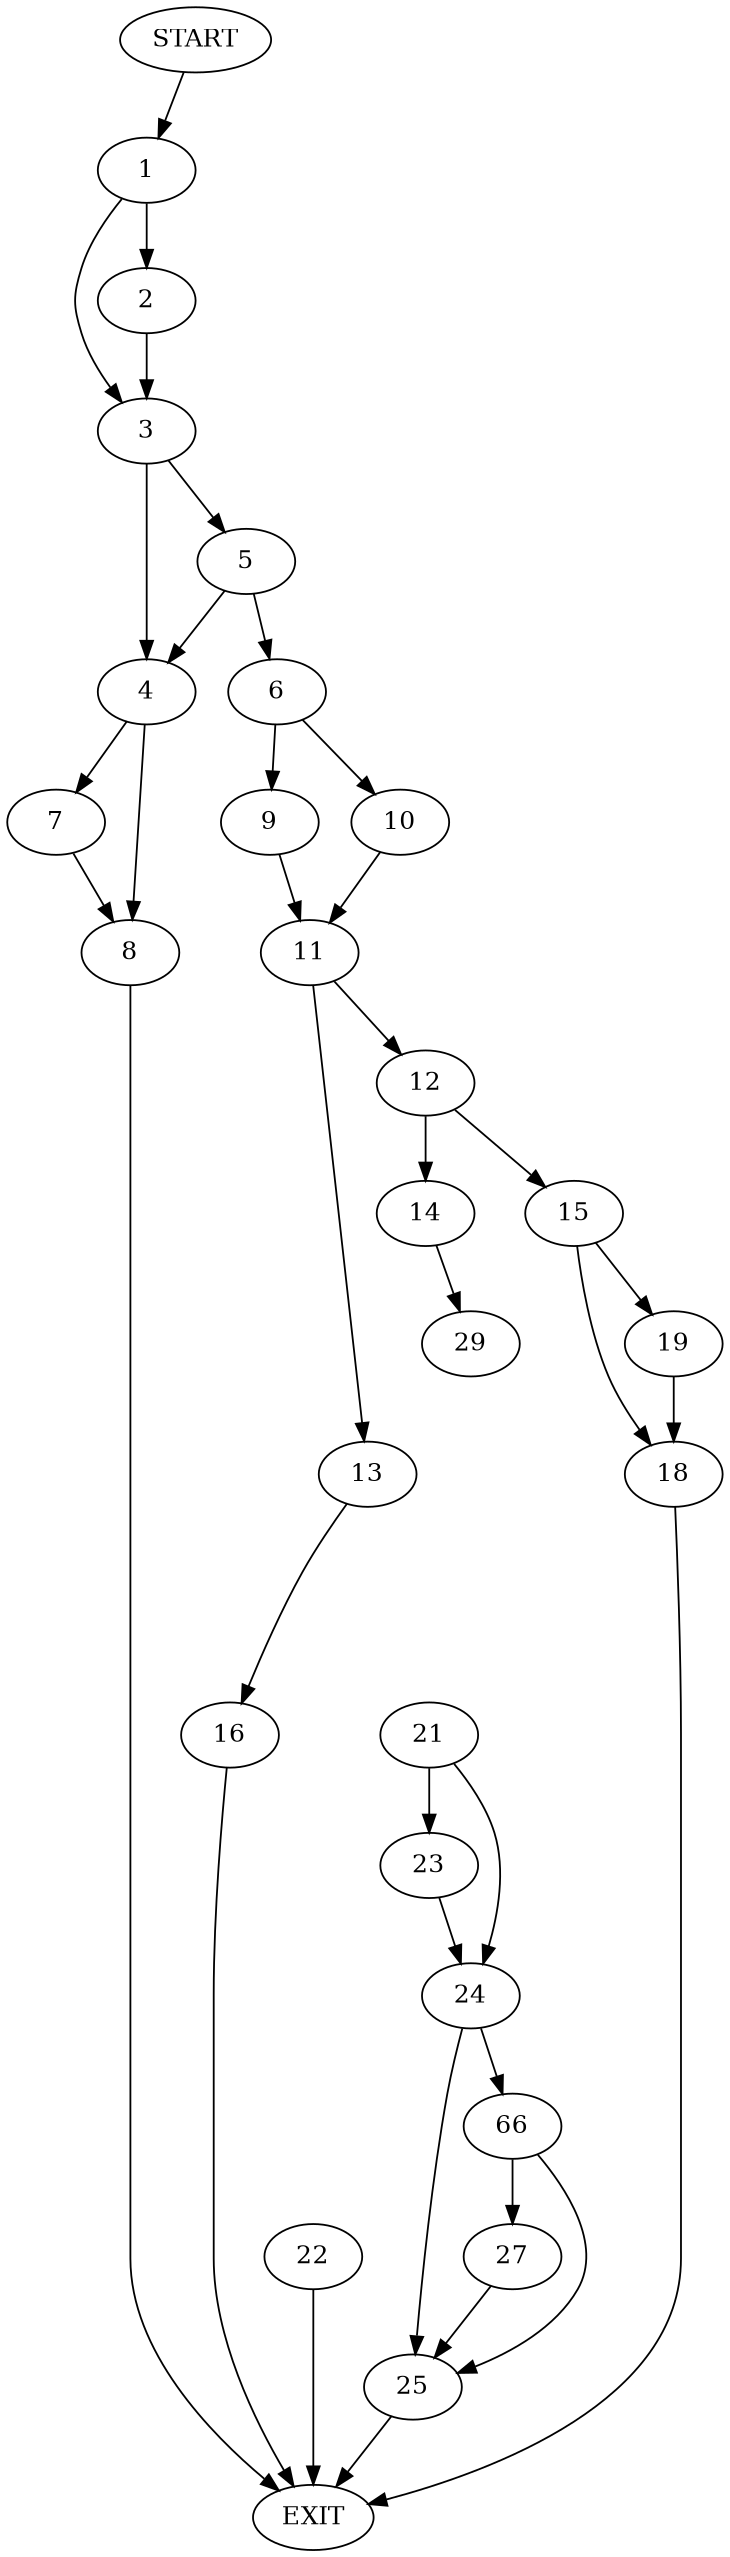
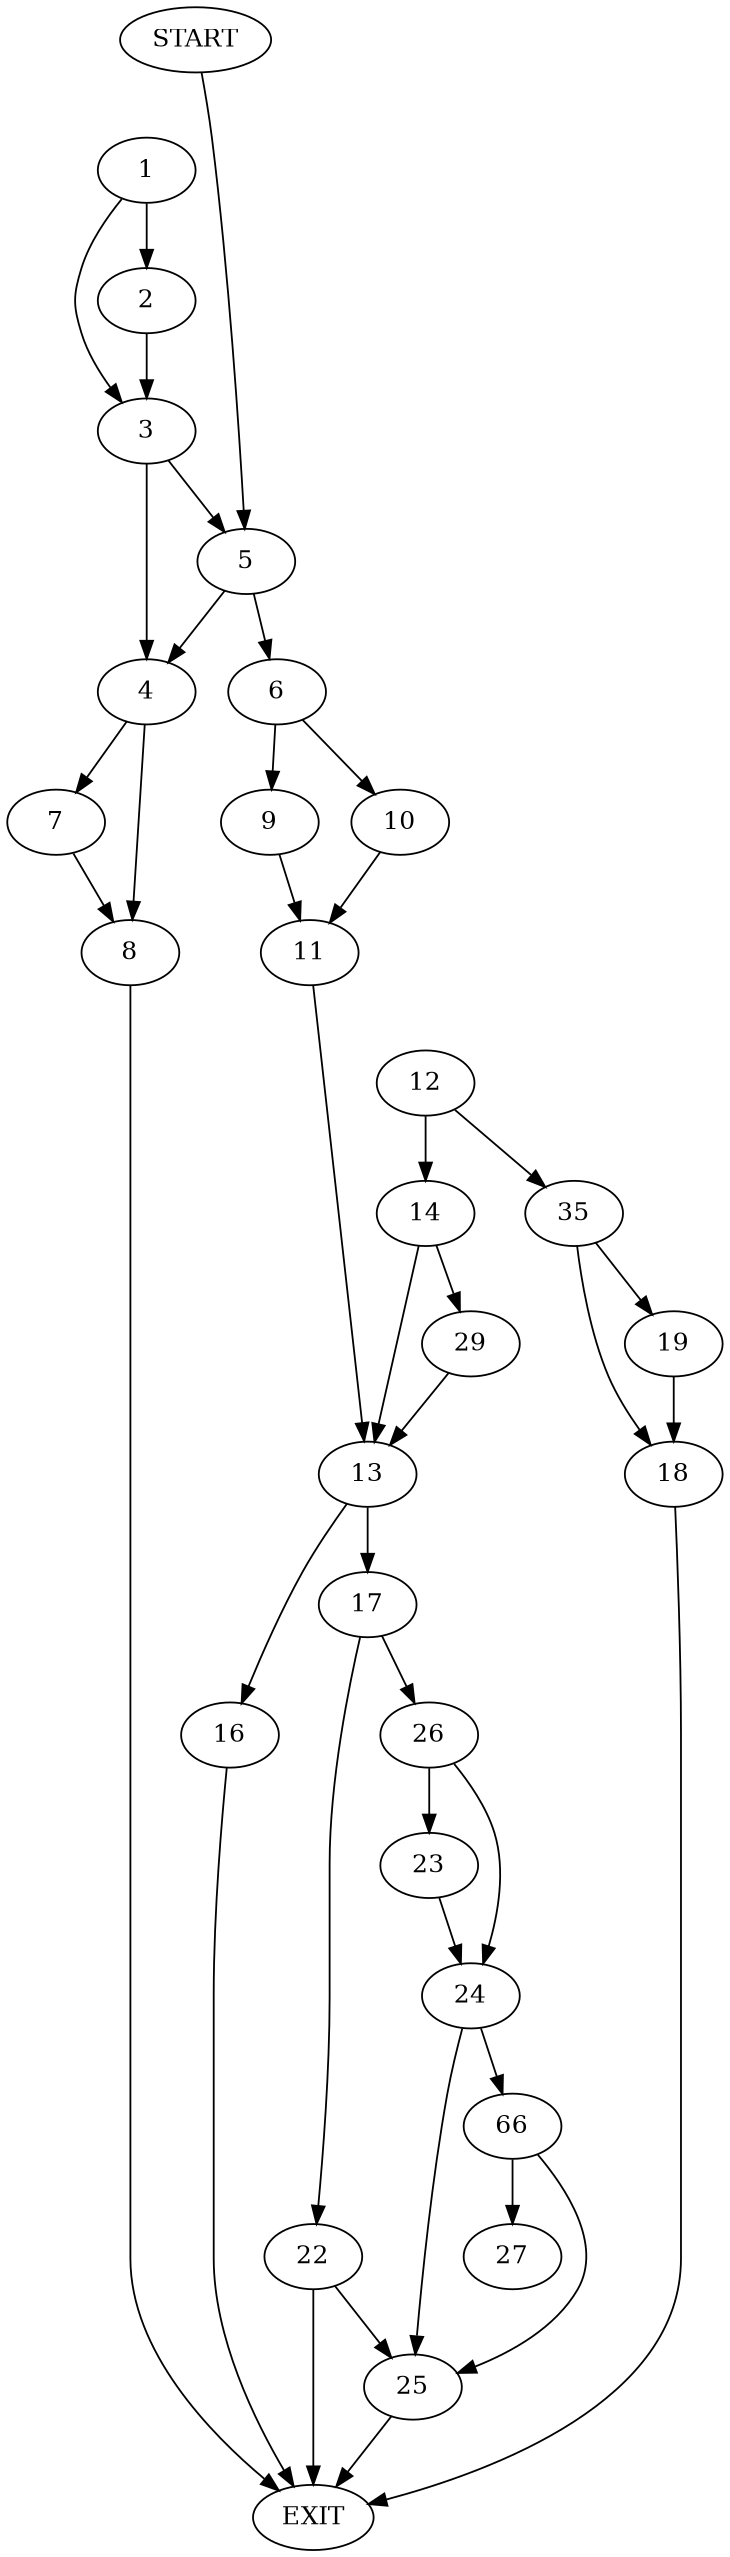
edge "START" -> "1": now "START" -> "5"
edge "11" -> "12": removed
node "15": label "15" -> "35"
edge "14" -> "13": added
edge "29" -> "13": added
node "17": added
node "21": label "21" -> "26"
edge "27" -> "25": now "22" -> "25"
